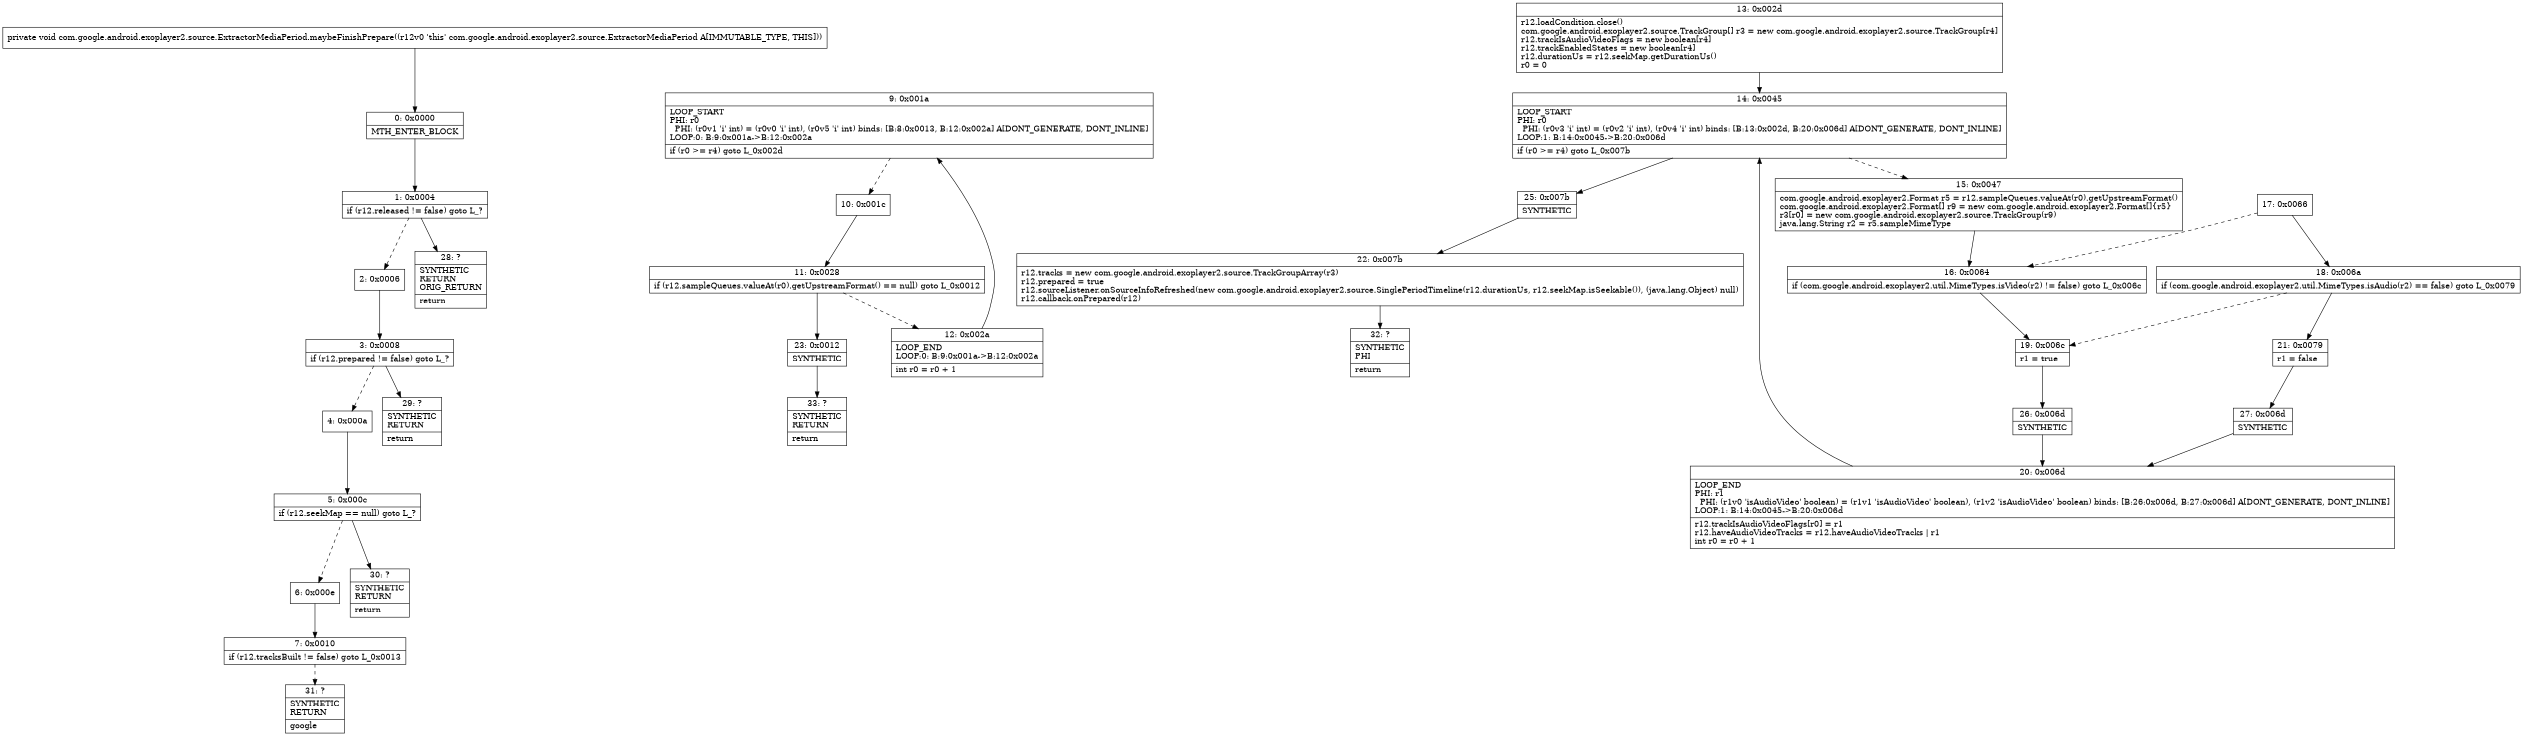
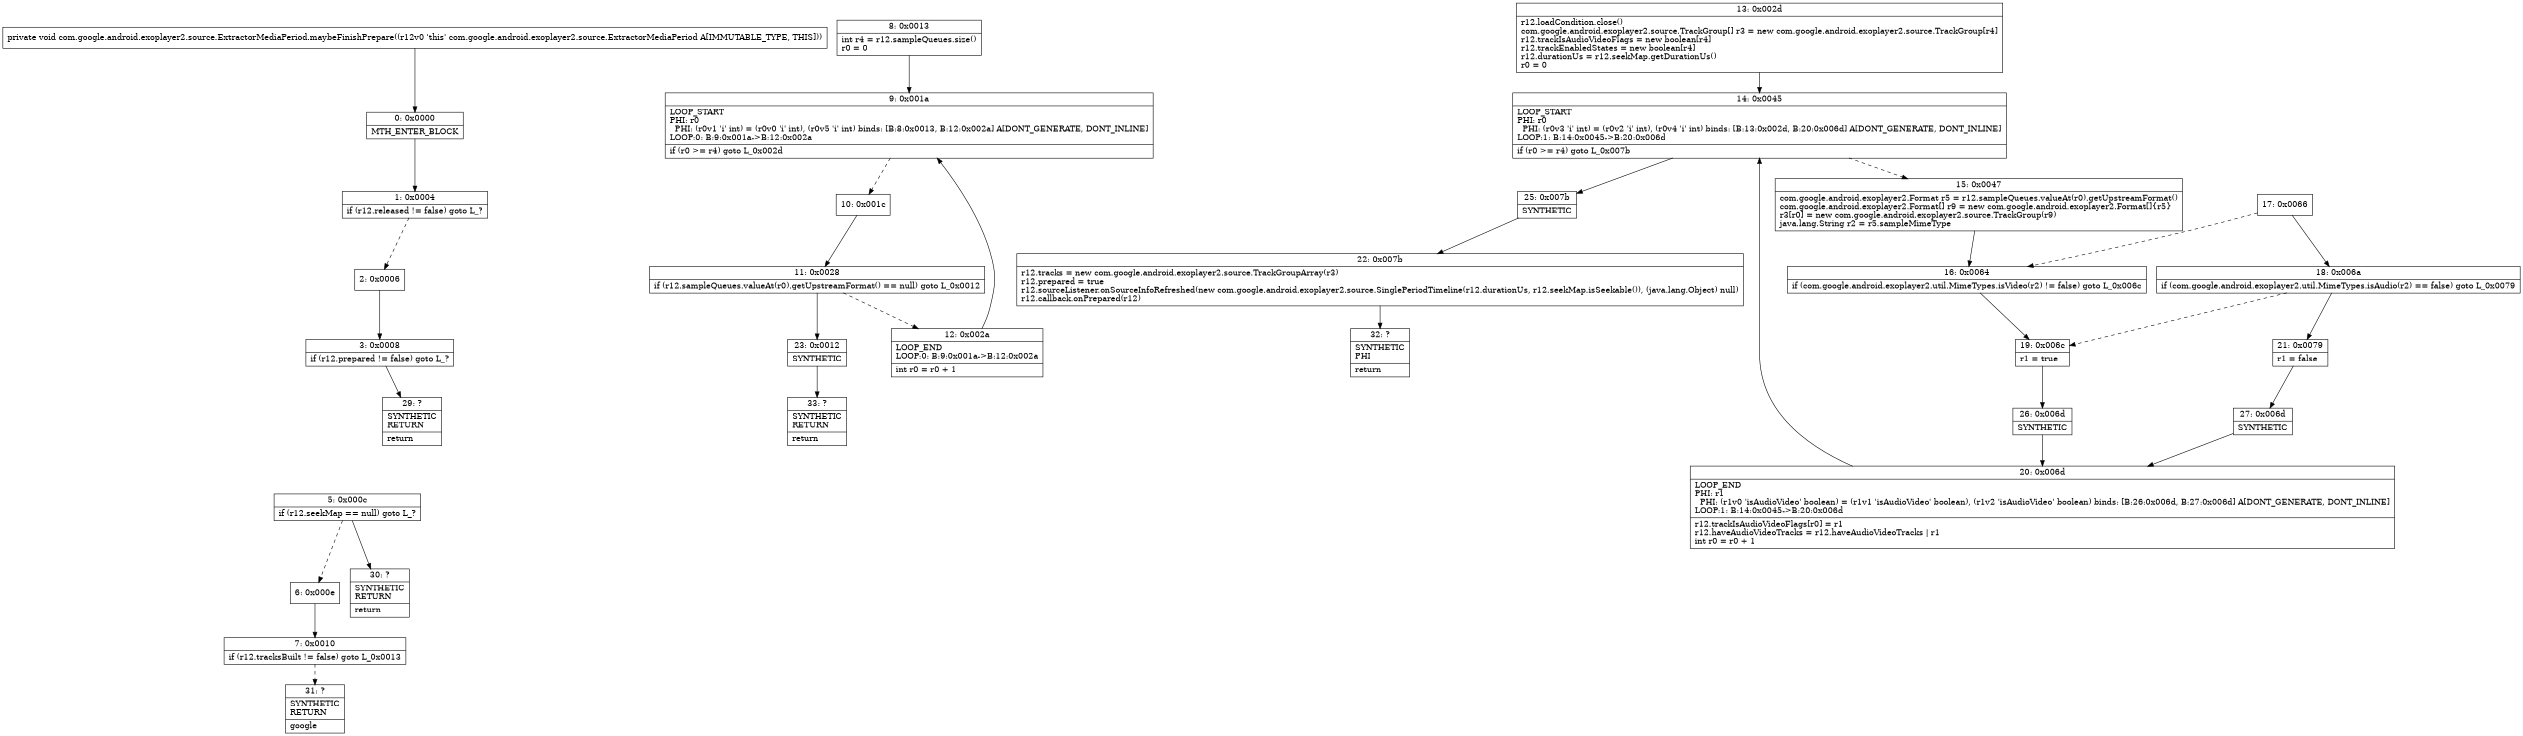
node "8: 0x0013": added
node "28: ?": removed
node "4: 0x000a": removed
